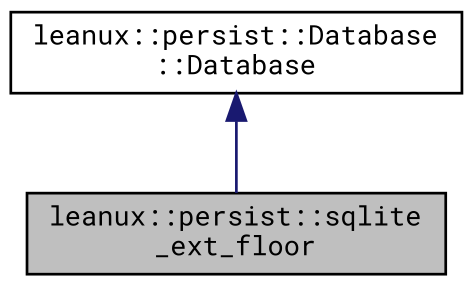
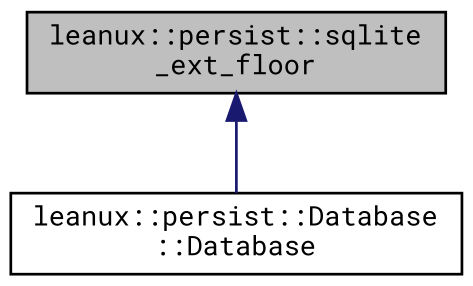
edge "leanux::persist::sqlite _ext_floor" -> "leanux::persist::Database ::Database": reversed
